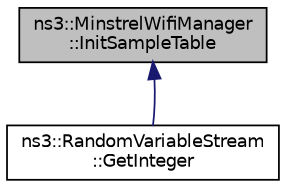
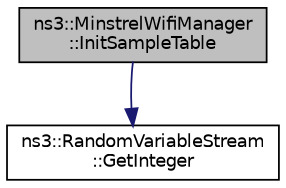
edge "ns3::RandomVariableStream ::GetInteger" -> "ns3::MinstrelWifiManager ::InitSampleTable": reversed
